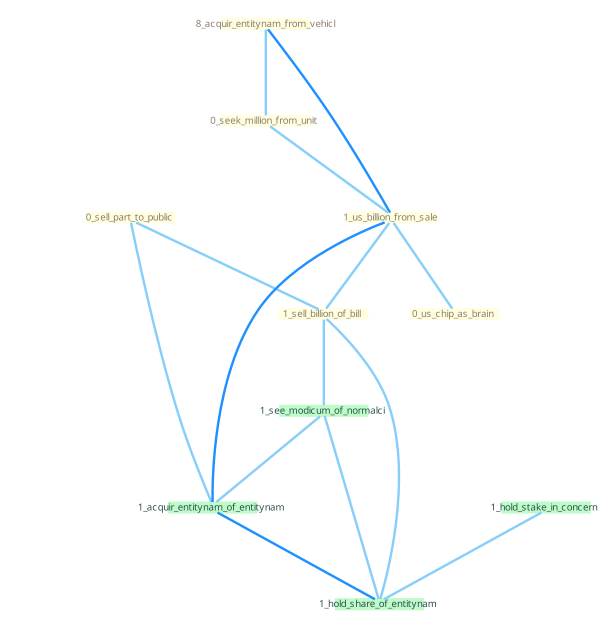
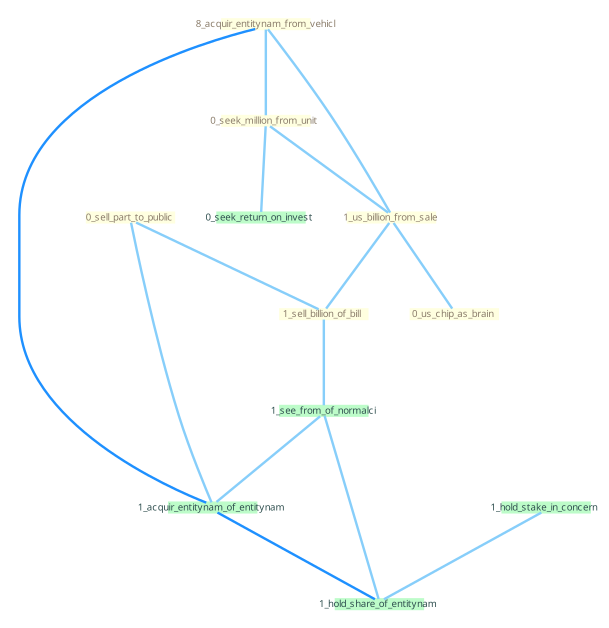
edge "8_acquir_entitynam_from_vehicl" -- "1_us_billion_from_sale": color #1e90ff -> #87cefa
node "0_seek_return_on_invest": added
edge "1_us_billion_from_sale" -- "1_acquir_entitynam_of_entitynam": now "8_acquir_entitynam_from_vehicl" -- "1_acquir_entitynam_of_entitynam"
node "1_see_modicum_of_normalci": label "1_see_modicum_of_normalci" -> "1_see_from_of_normalci"
edge "1_sell_billion_of_bill" -- "1_hold_share_of_entitynam": removed
